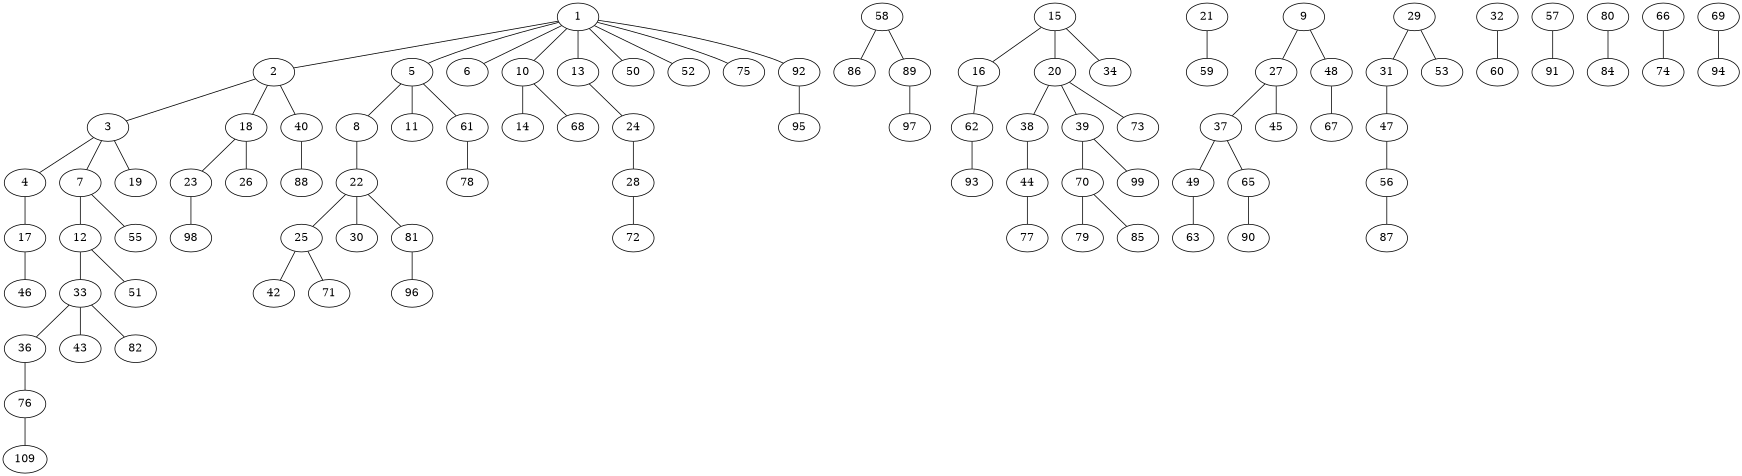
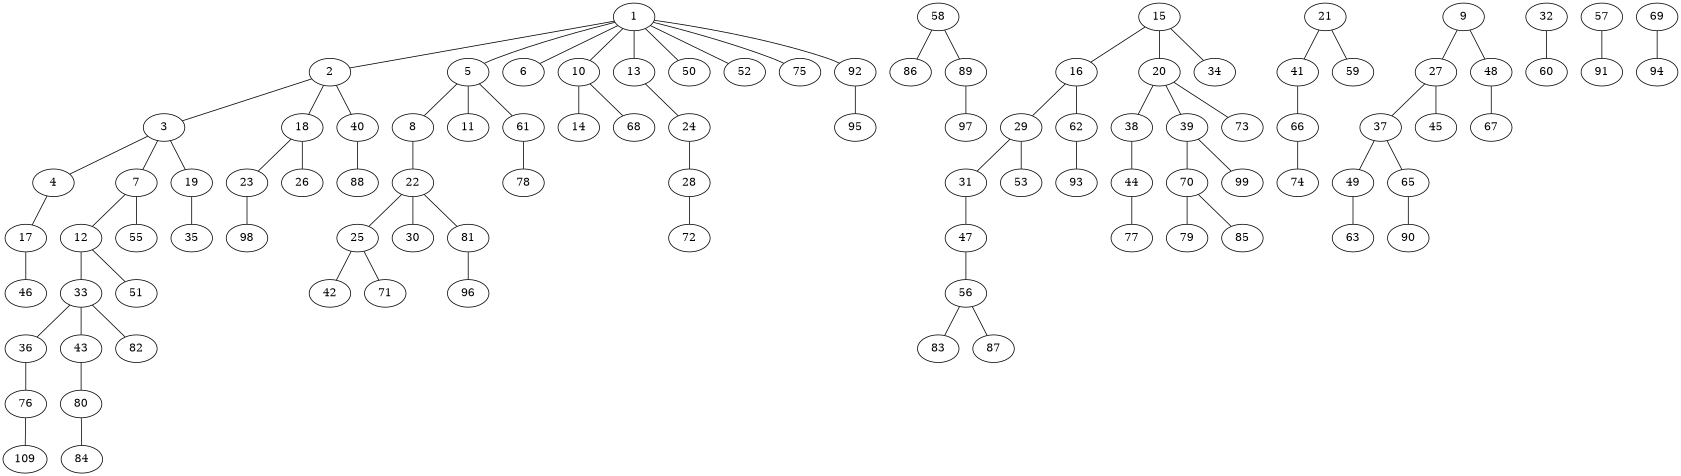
node "41": added
edge "16" -- "29": added
node "35": added
node "83": added
edge "43" -- "80": added
